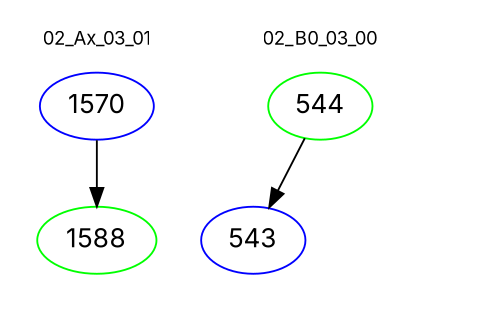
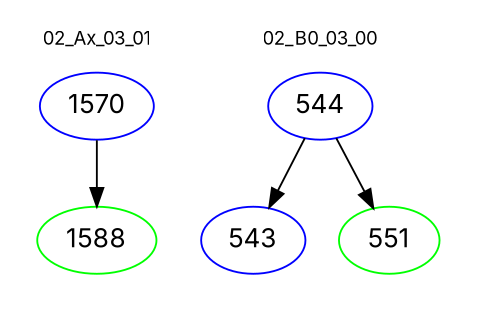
node "544": color green -> blue
node "551": added
